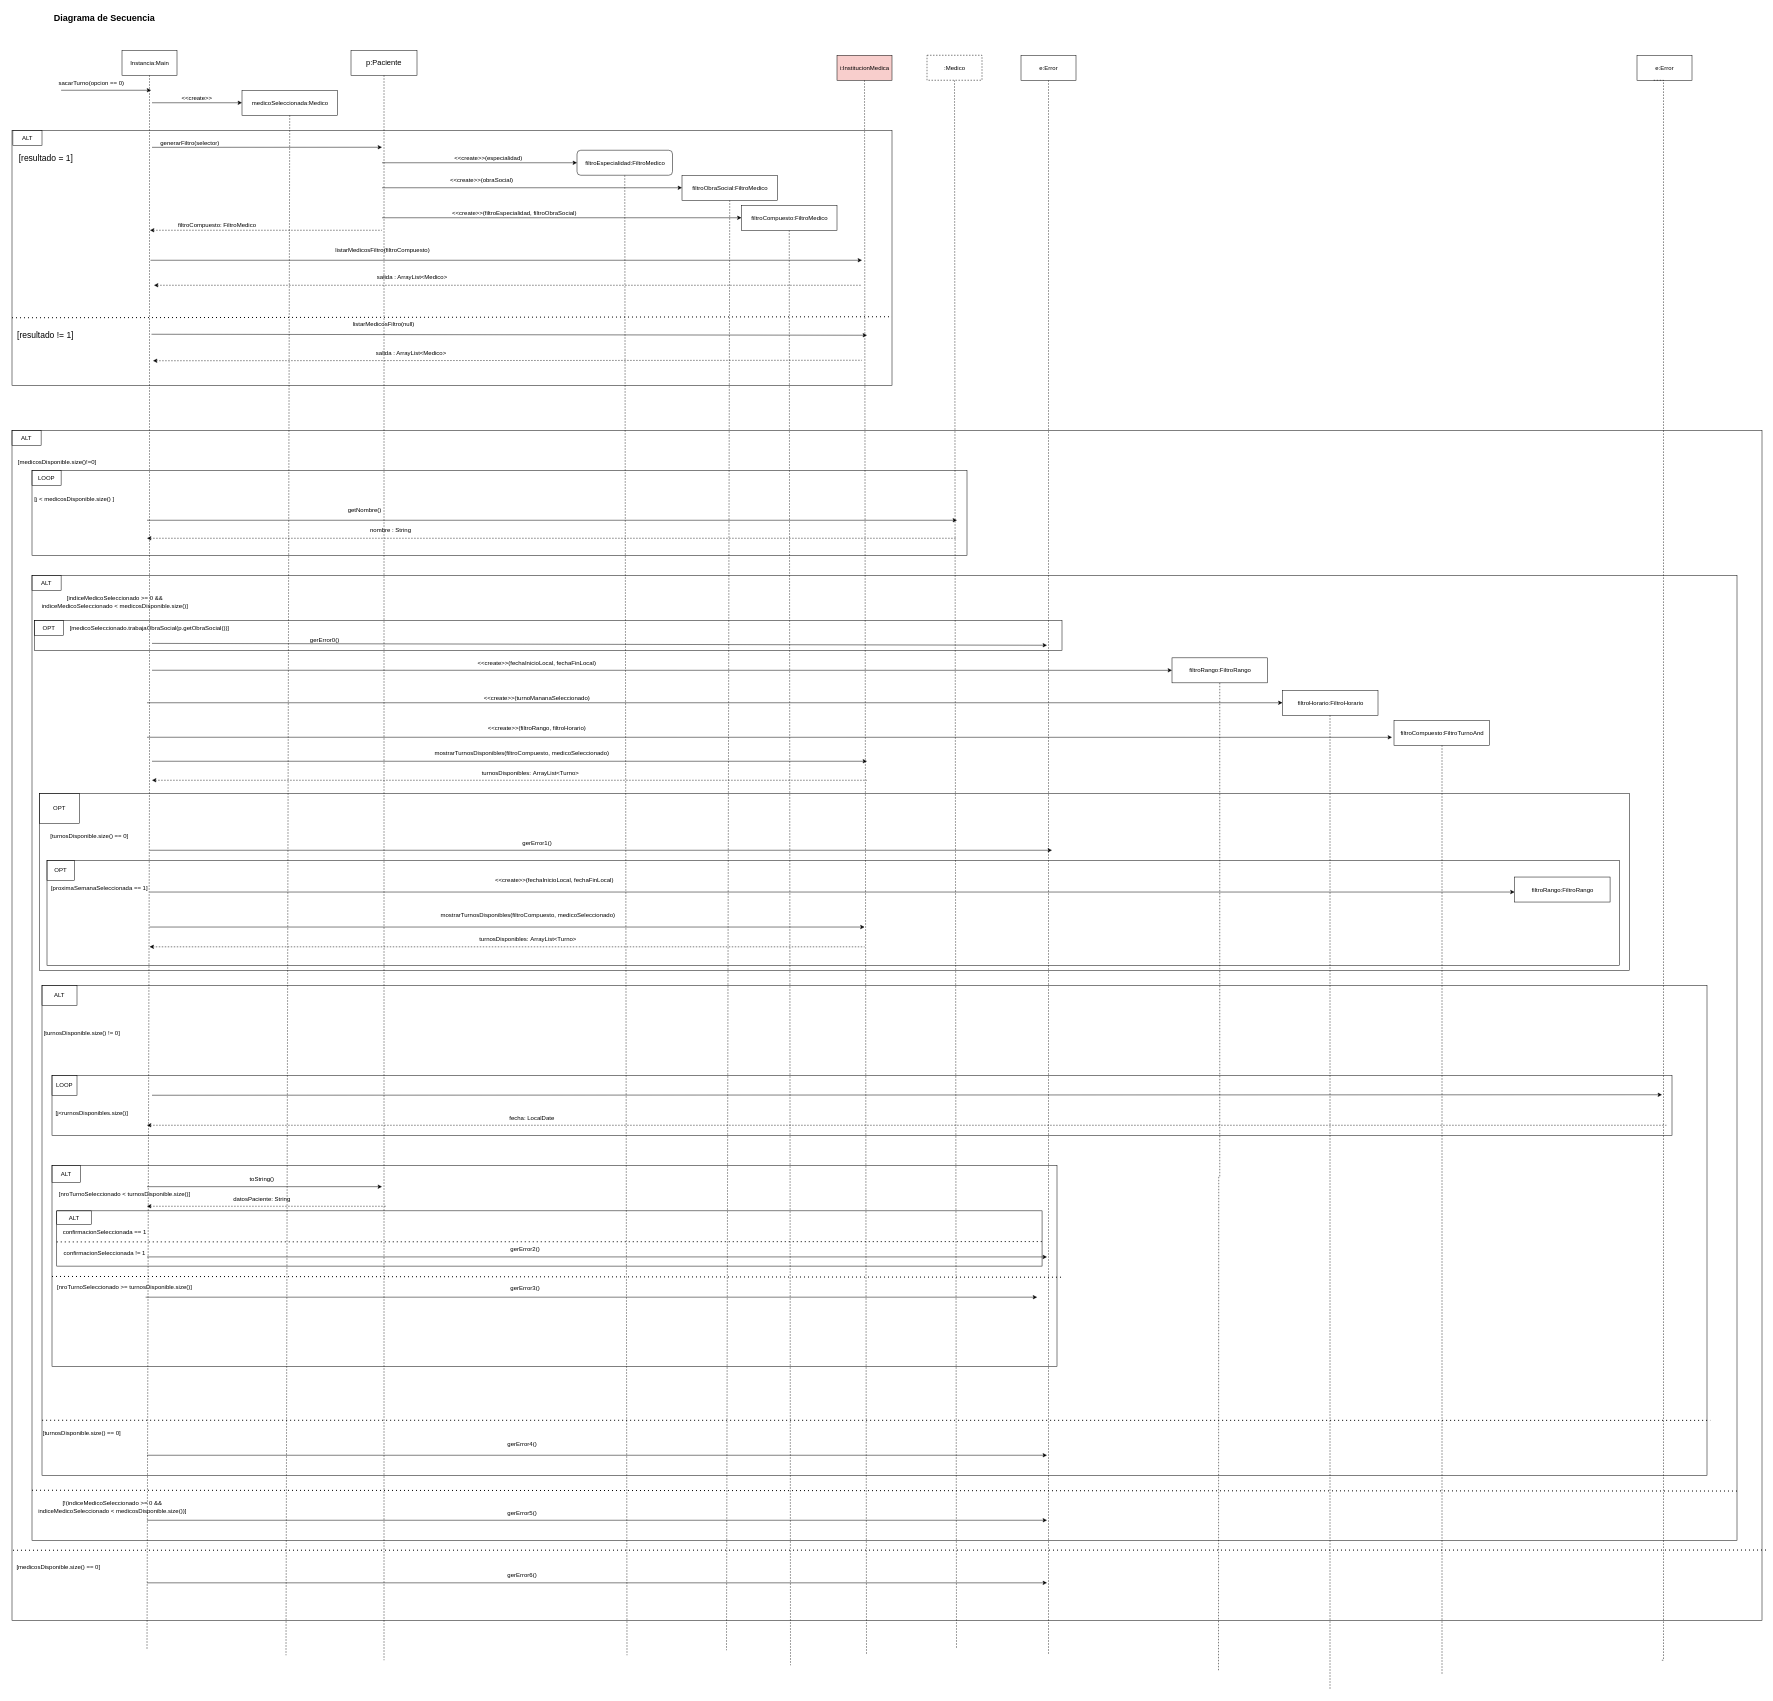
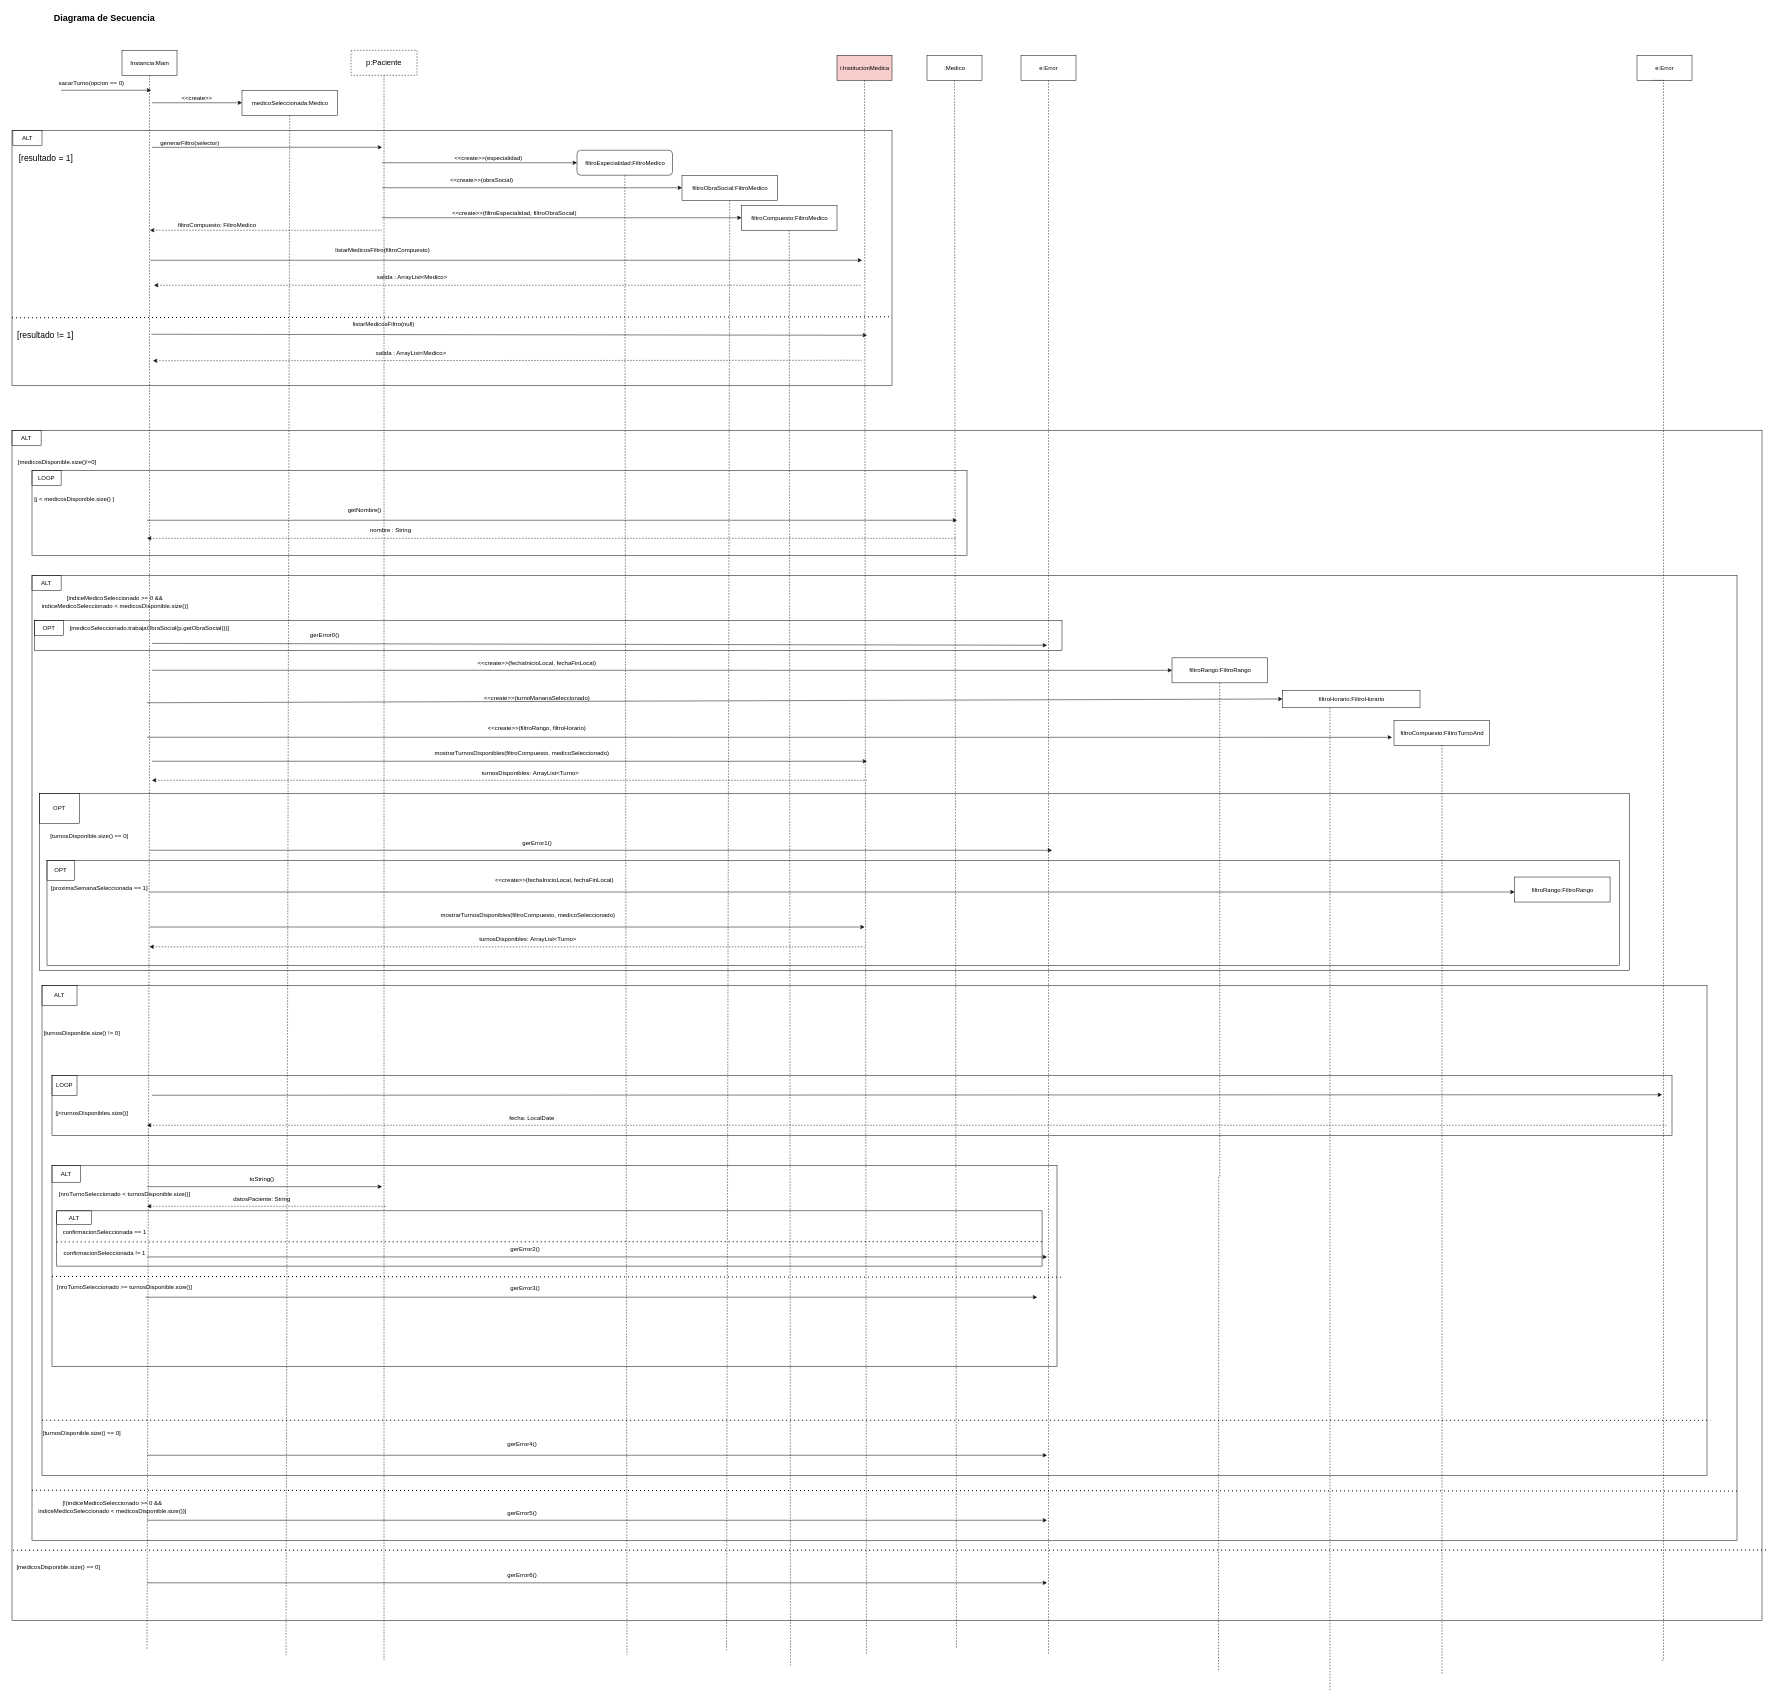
node "p:Paciente": style solid -> dashed
node ":Medico": style dashed -> solid
node "gerError0()": moved (324, 640) -> (324, 635)
node "filtroHorario:FiltroHorario": size 96x25 -> 138x18
